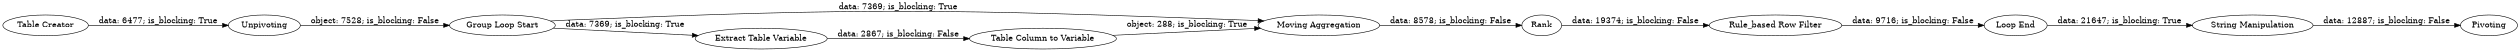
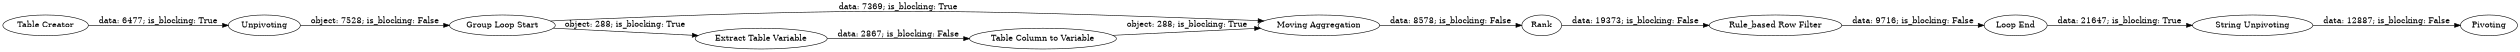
edge "Rank" -> "Rule_based Row Filter": label "data: 19374; is_blocking: False" -> "data: 19373; is_blocking: False"
edge "Group Loop Start" -> "Extract Table Variable": label "data: 7369; is_blocking: True" -> "object: 288; is_blocking: True"
node "String Manipulation": label "String Manipulation" -> "String Unpivoting"
